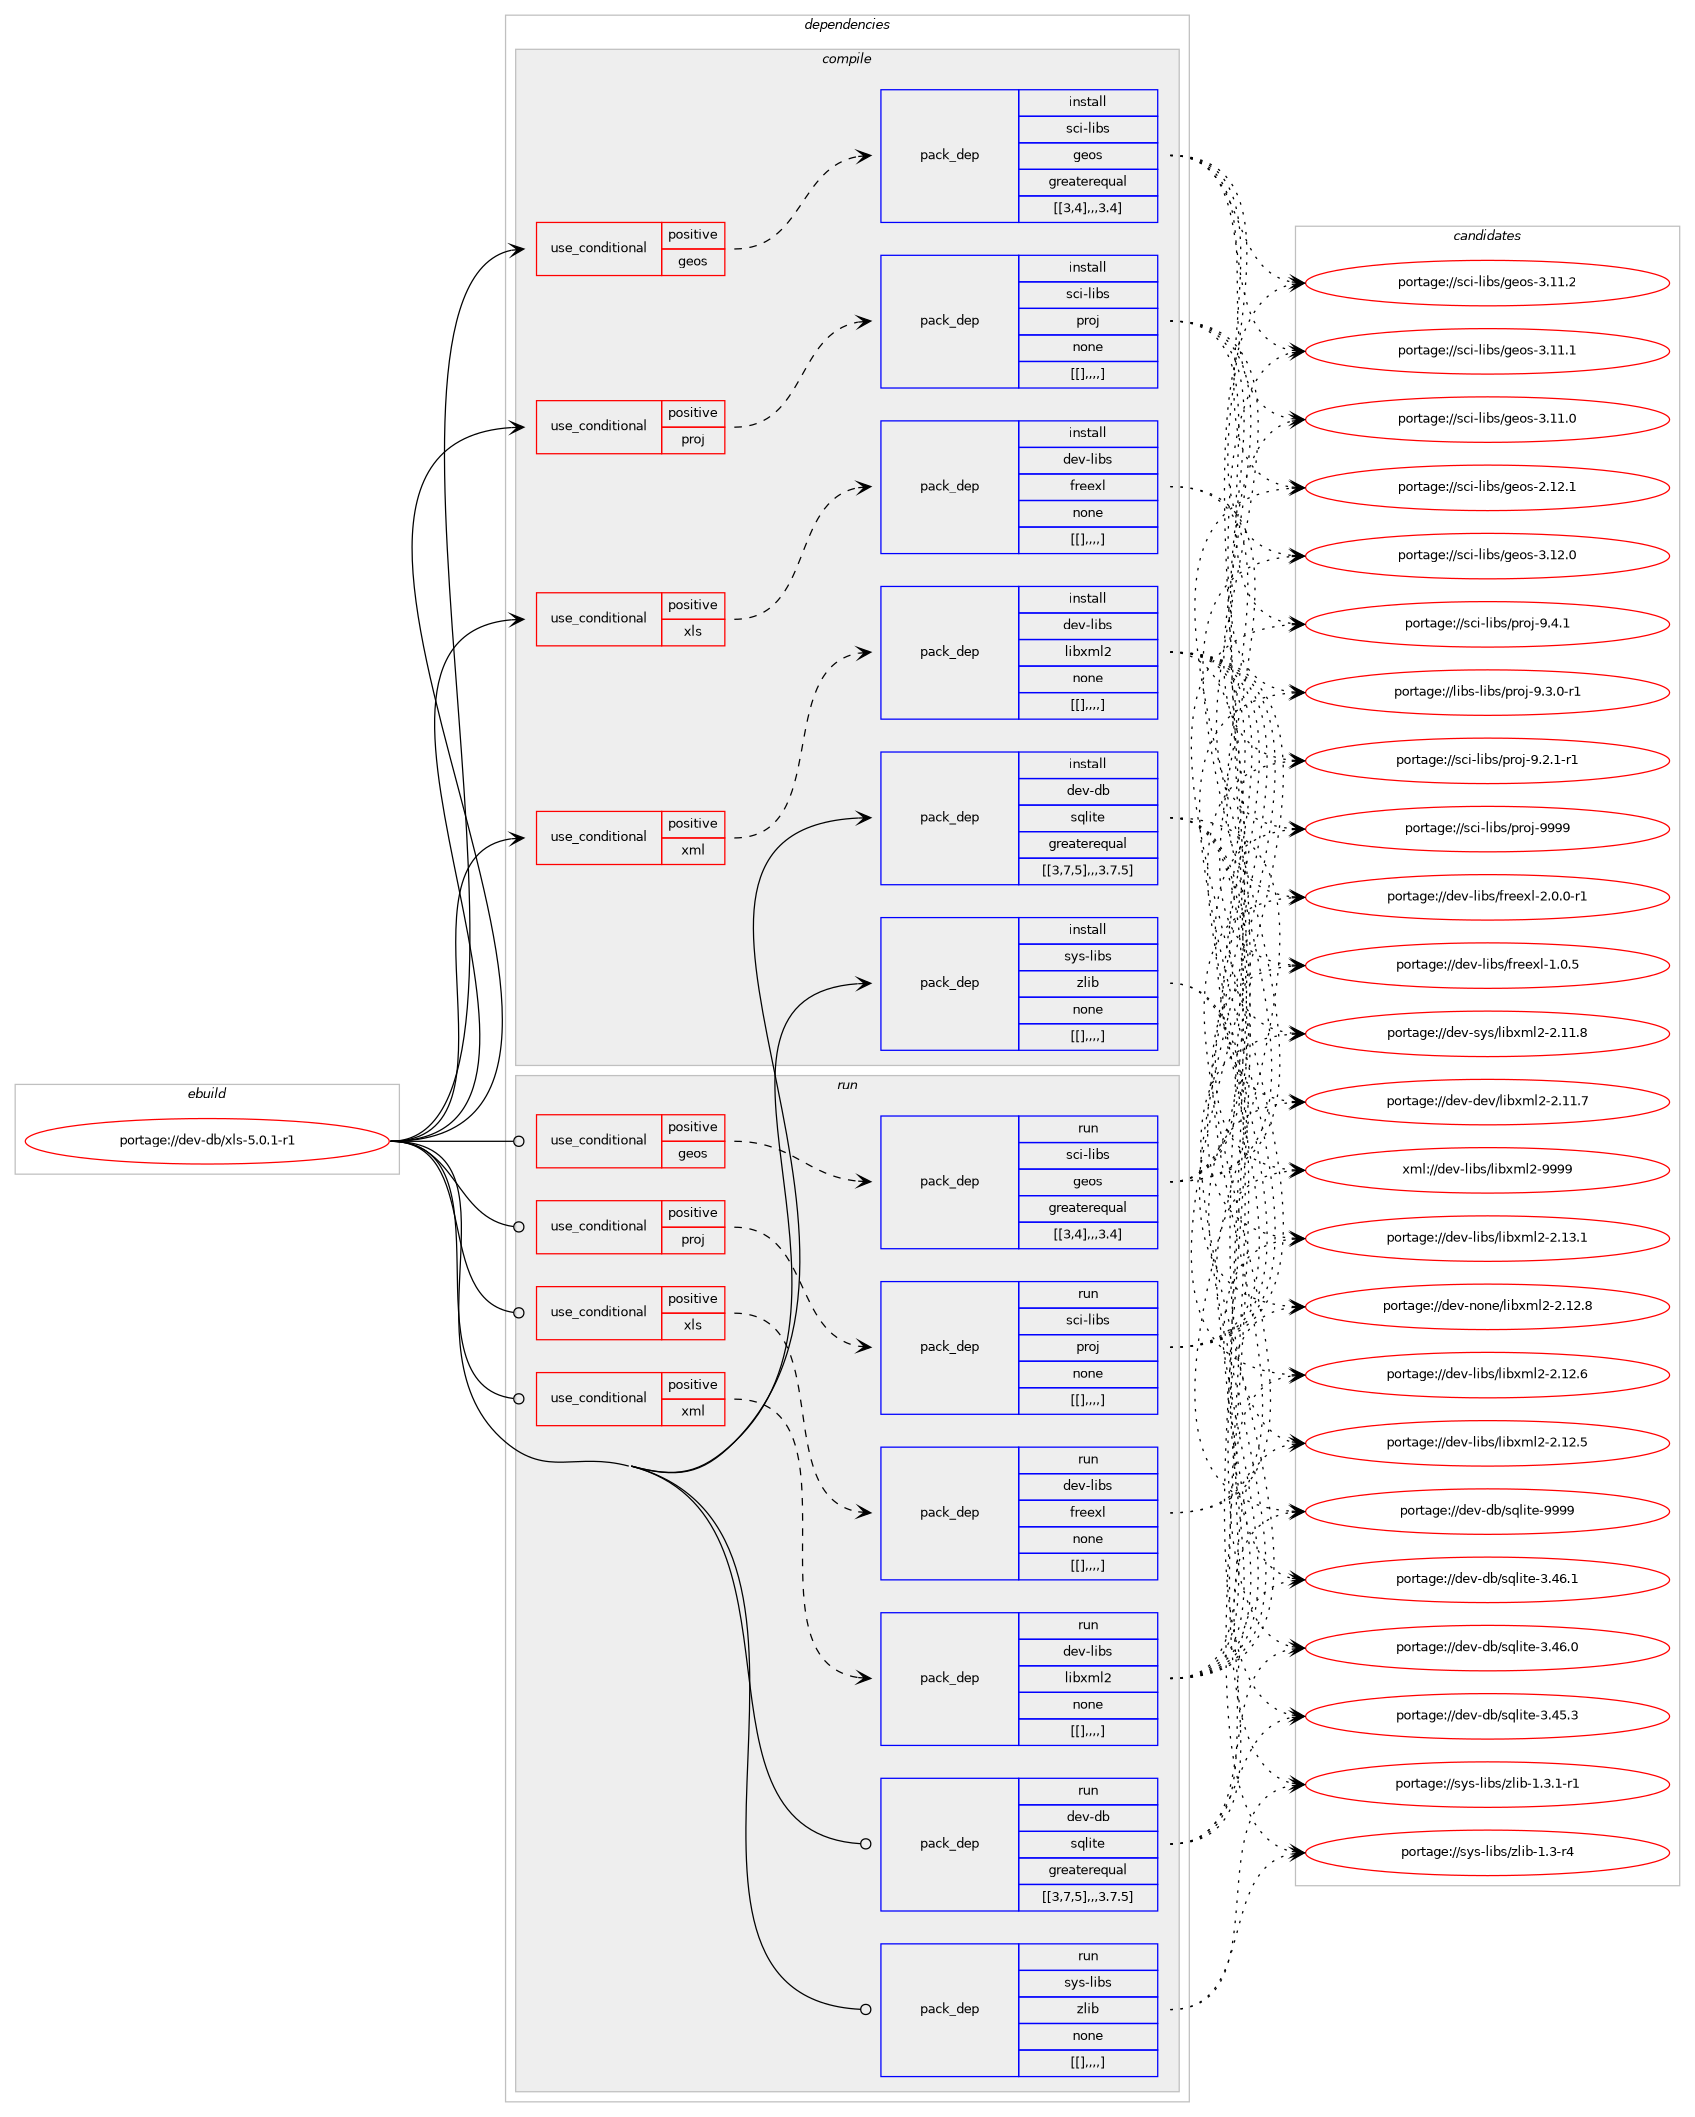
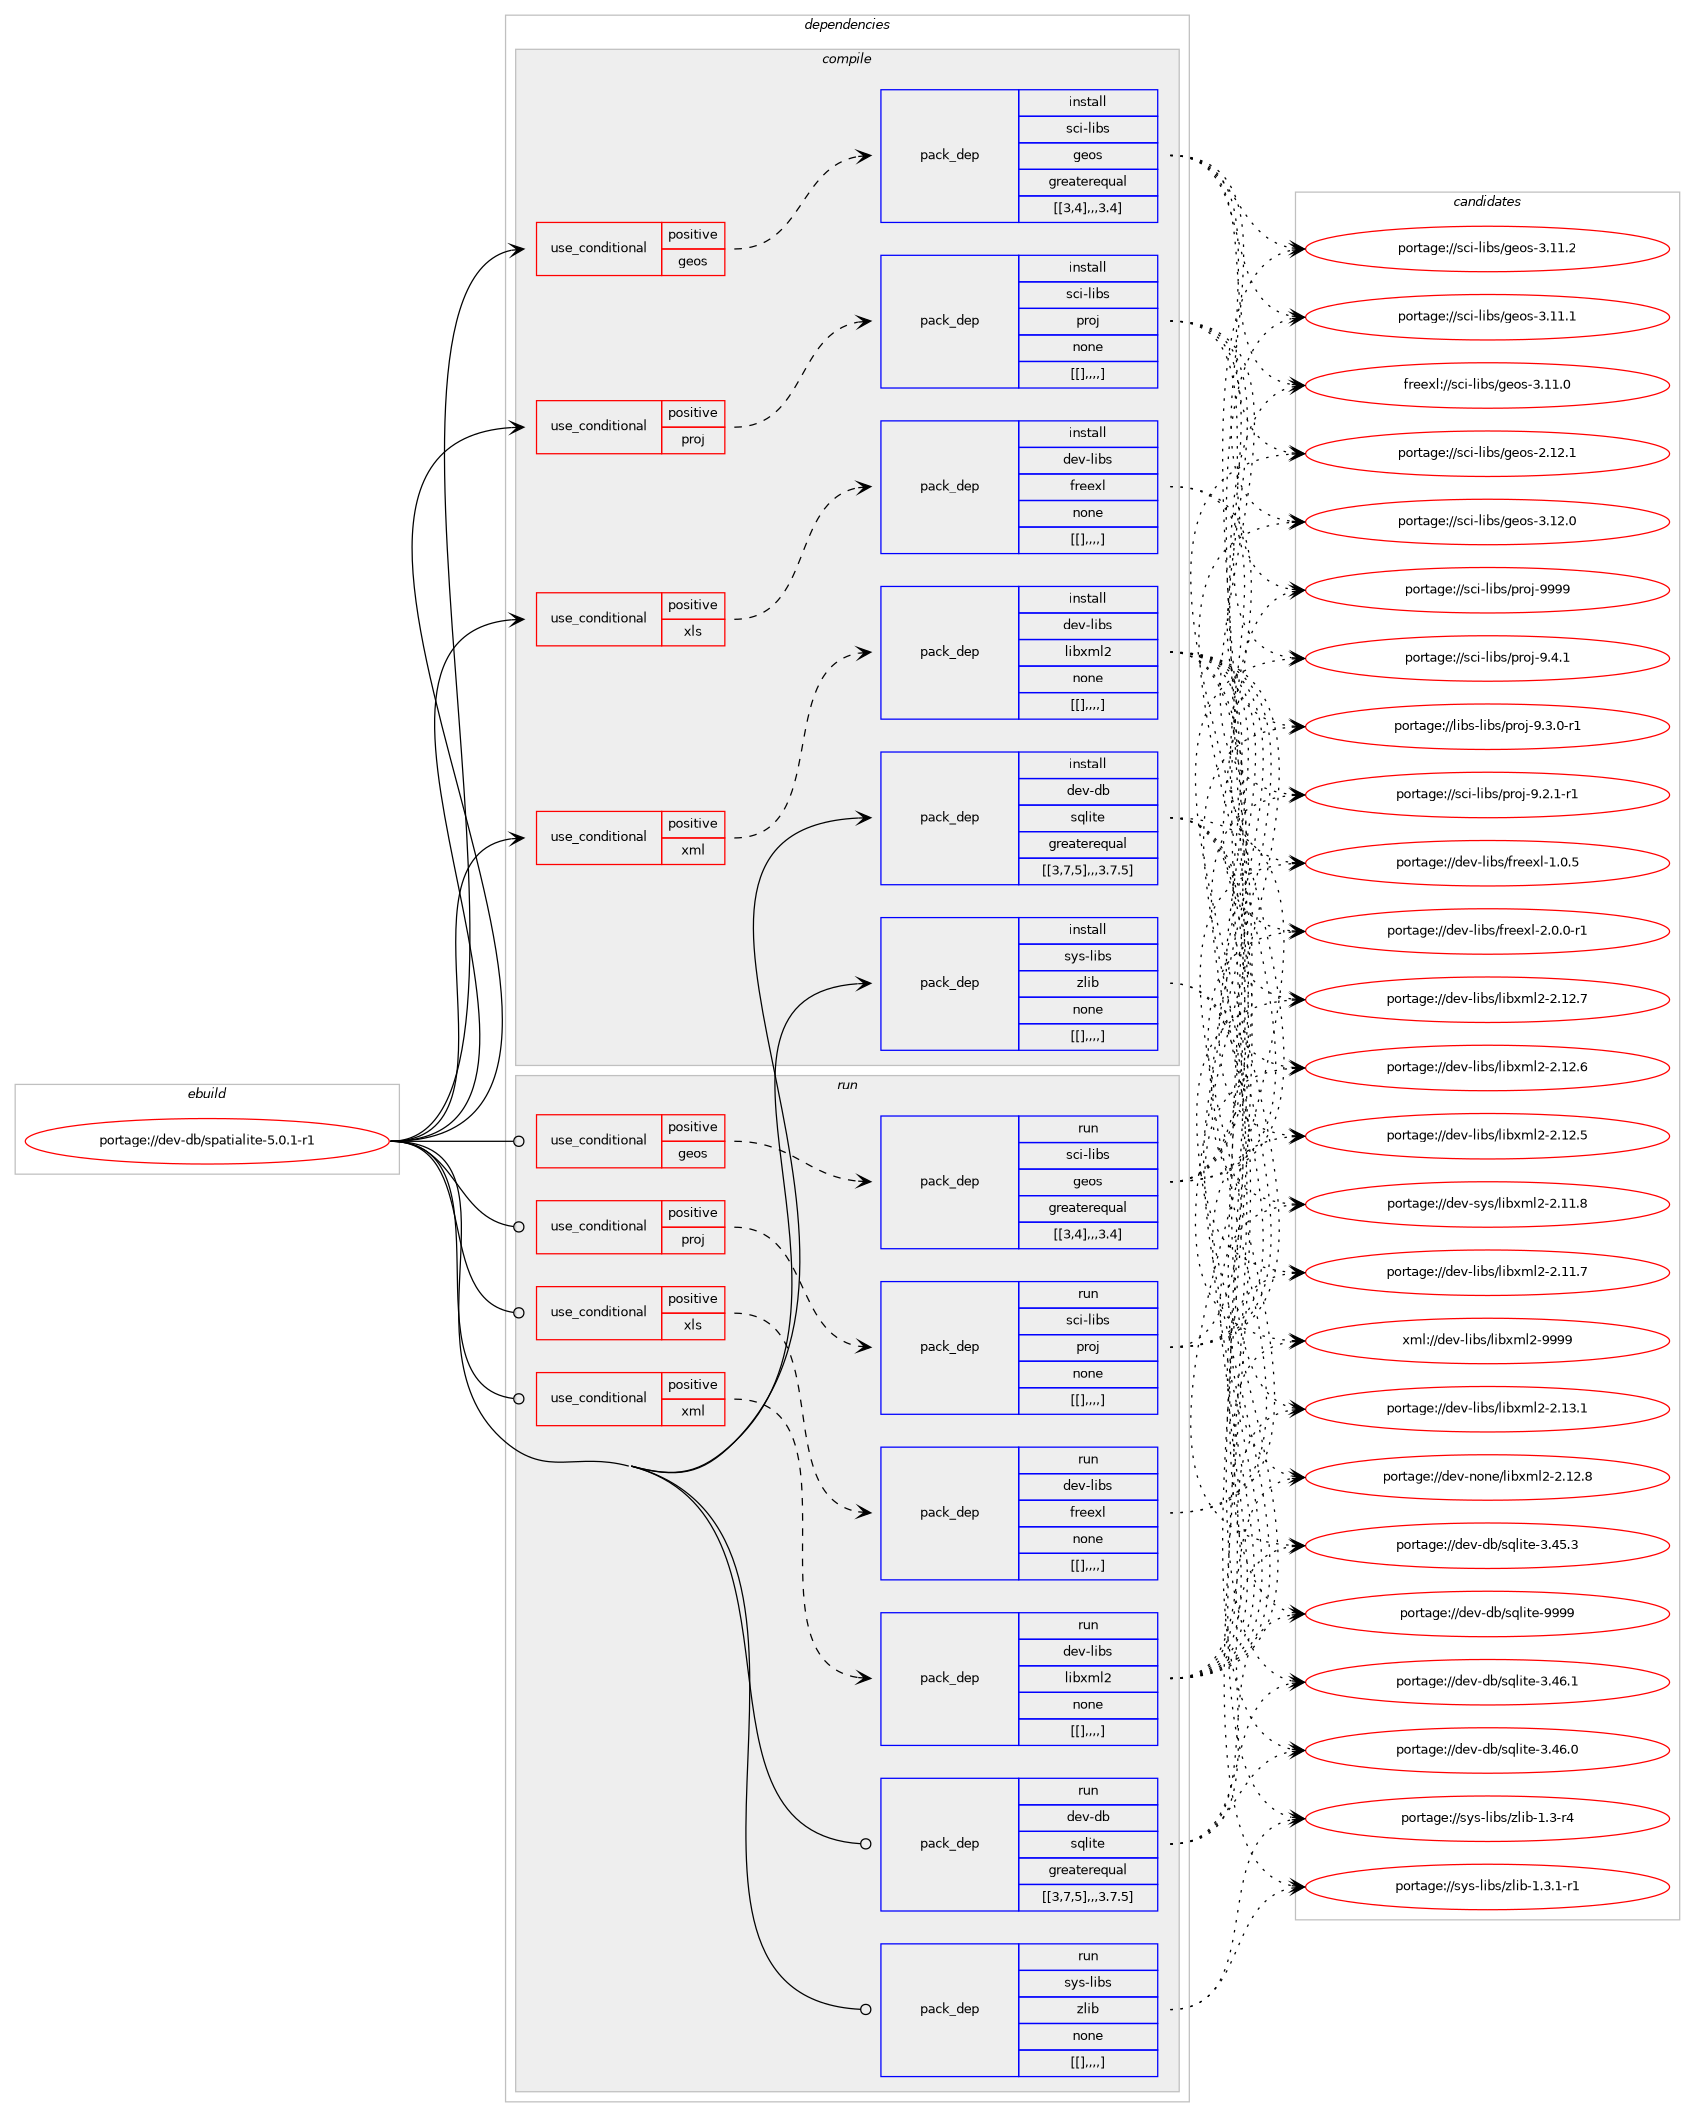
node "portage://sci-libs/geos-3.11.0": label "portage://sci-libs/geos-3.11.0" -> "freexl://sci-libs/geos-3.11.0"
node "portage://dev-libs/libxml2-2.12.7": added
node "portage://dev-dev/libxml2-2.11.7": label "portage://dev-dev/libxml2-2.11.7" -> "portage://dev-libs/libxml2-2.11.7"
node "portage://dev-db/xls-5.0.1-r1": label "portage://dev-db/xls-5.0.1-r1" -> "portage://dev-db/spatialite-5.0.1-r1"
